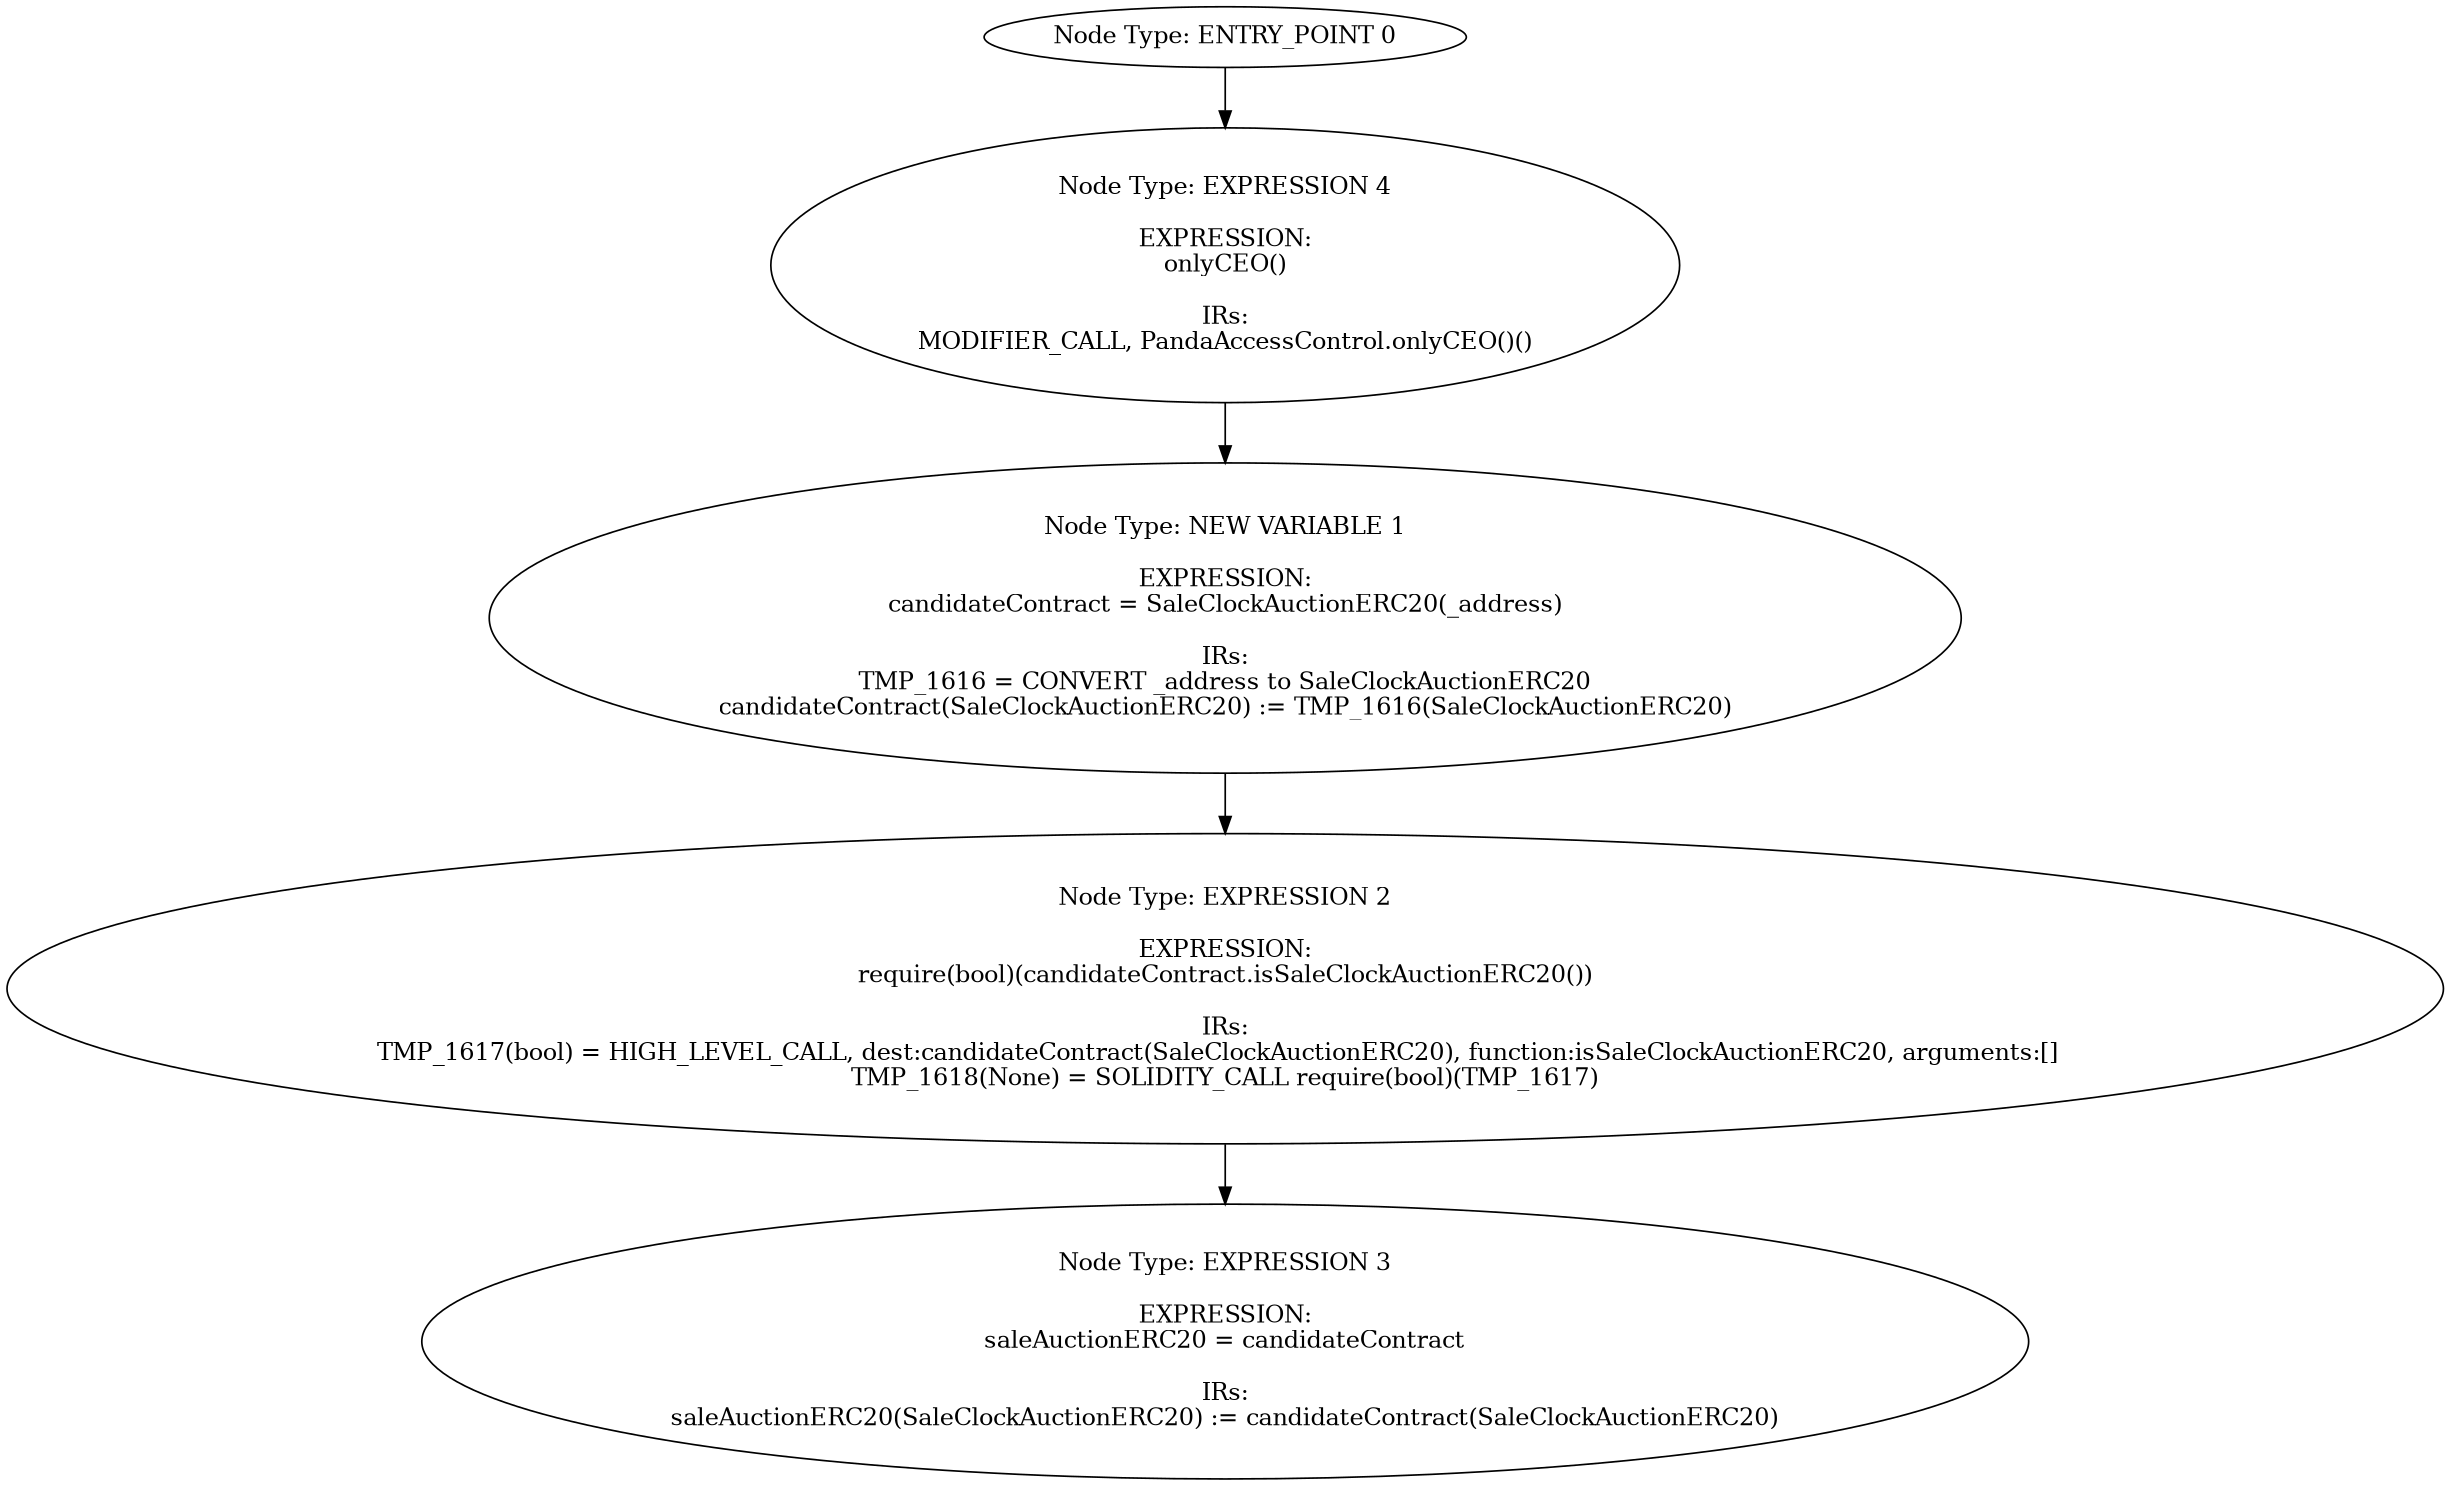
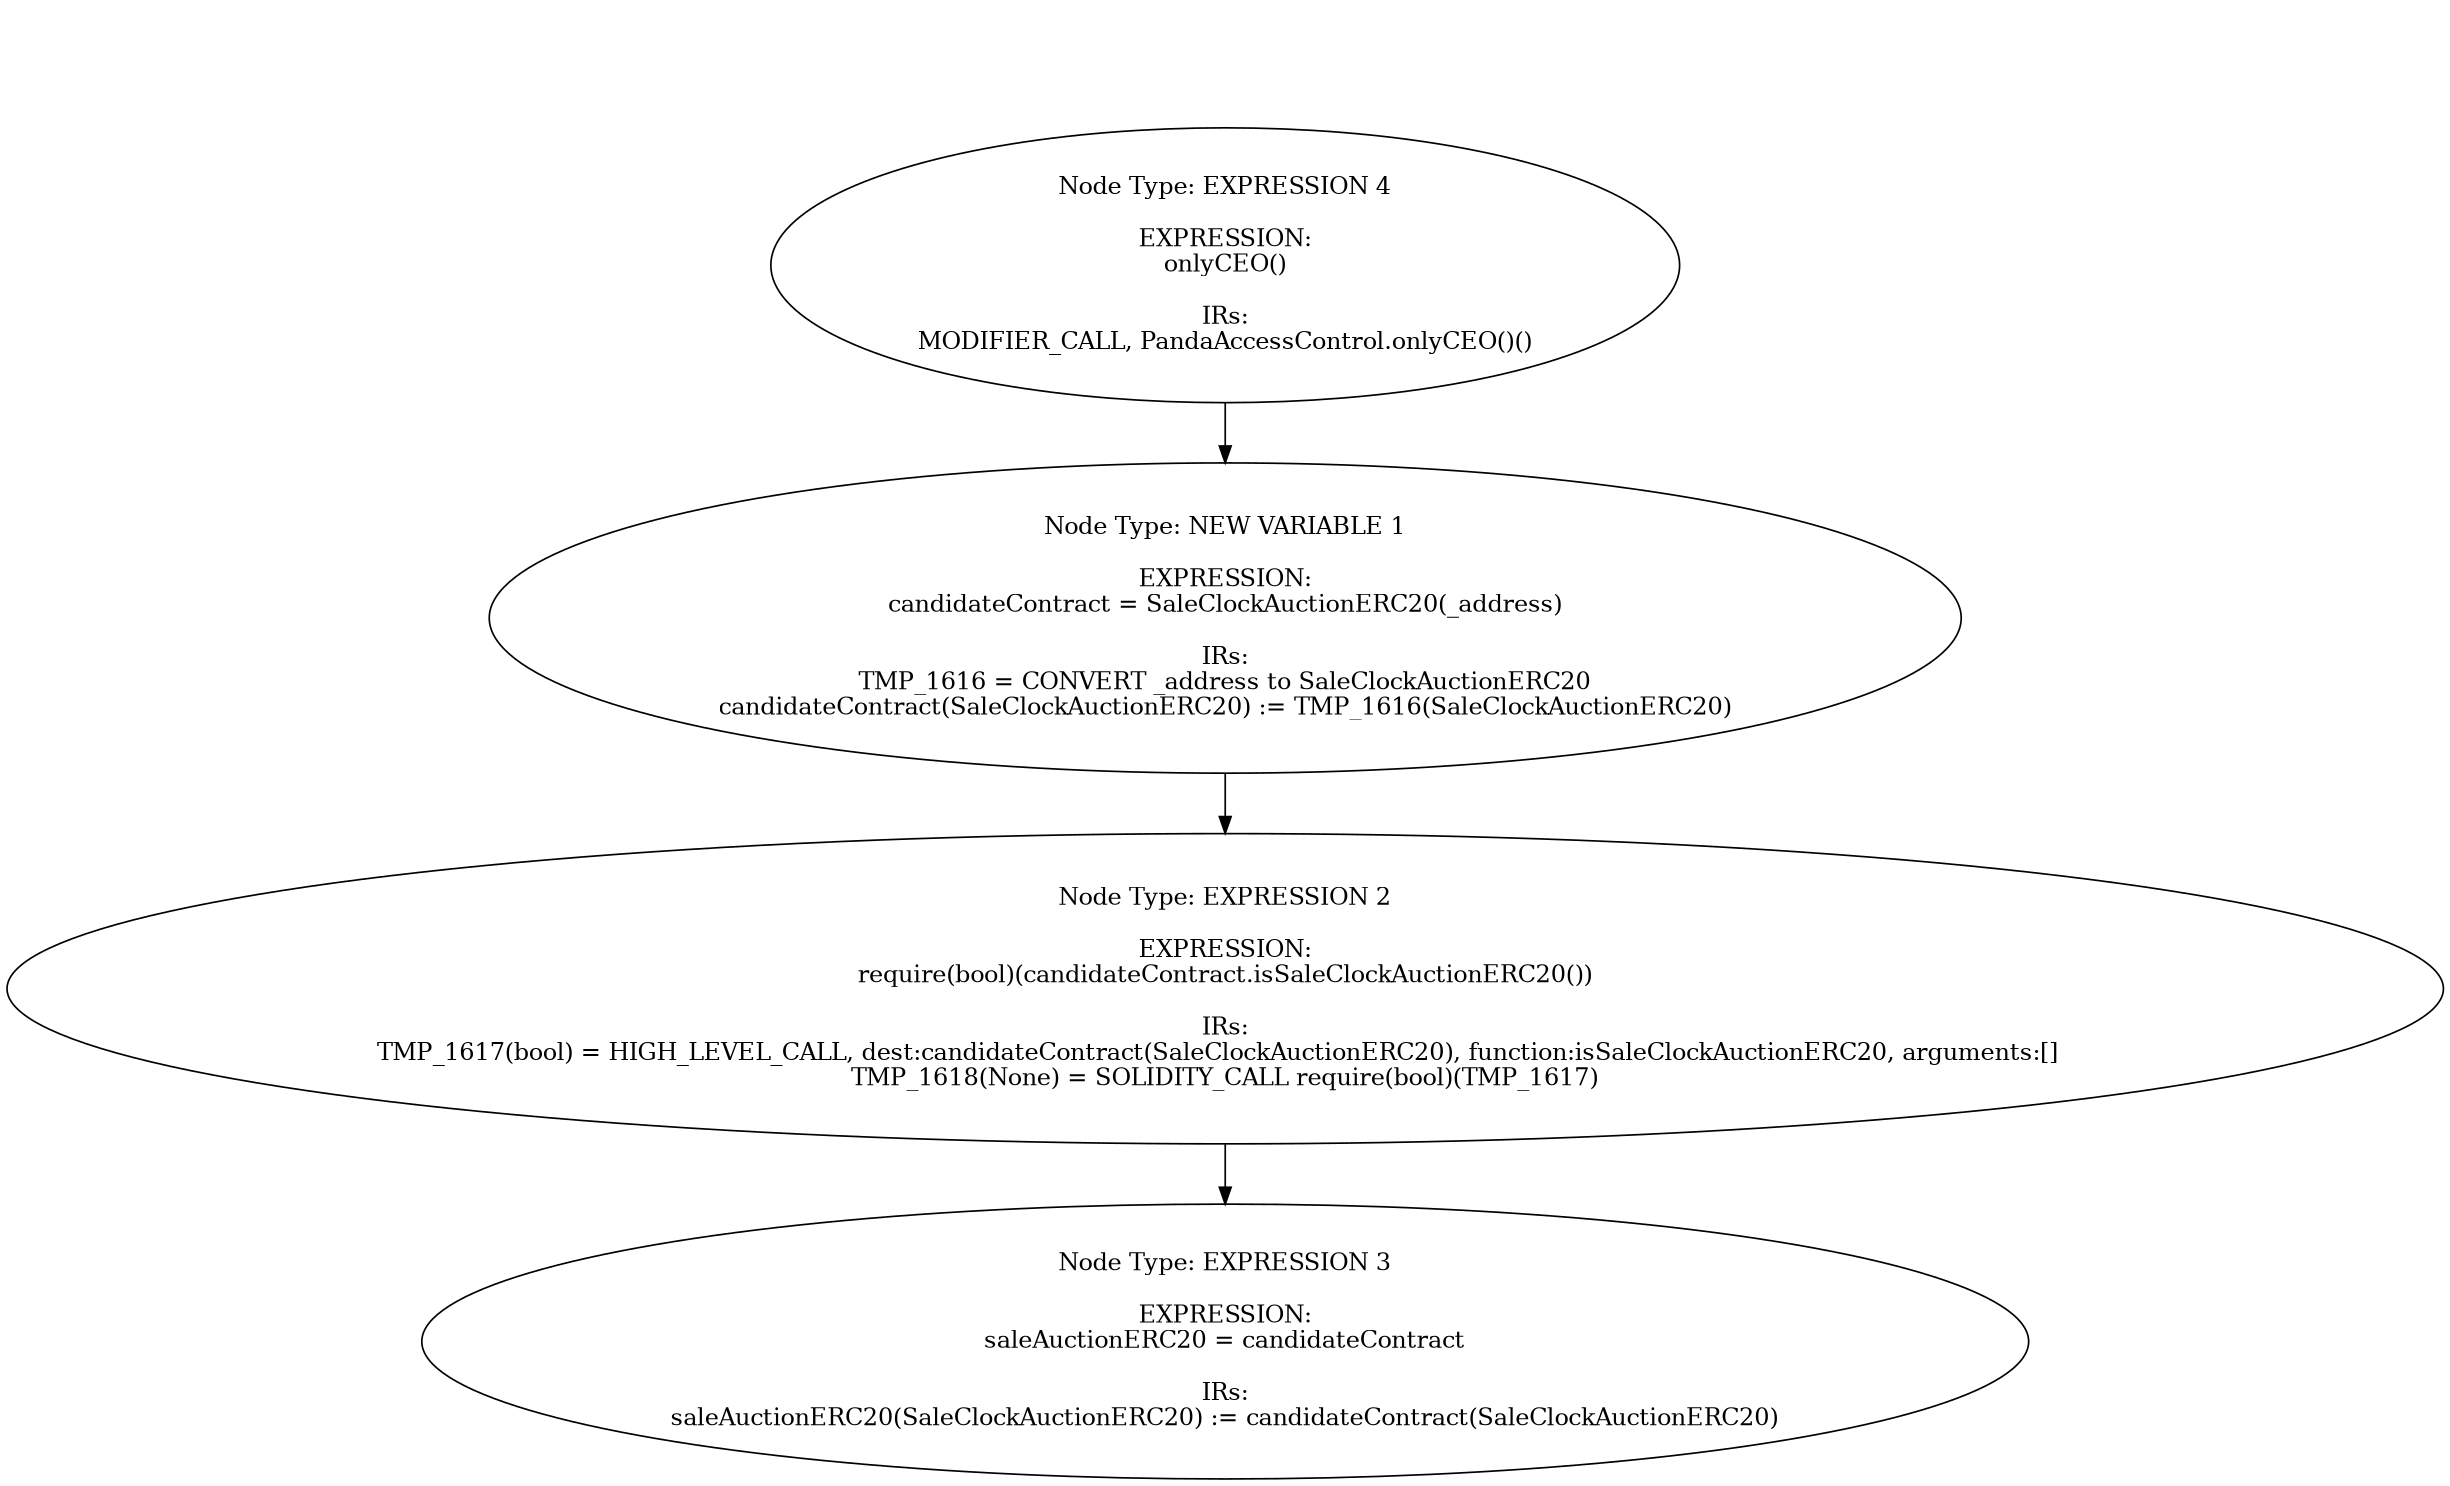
node "Node Type: ENTRY_POINT 0": removed
